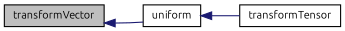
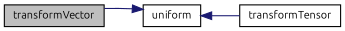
edge "uniform" -> "transformVector": reversed
